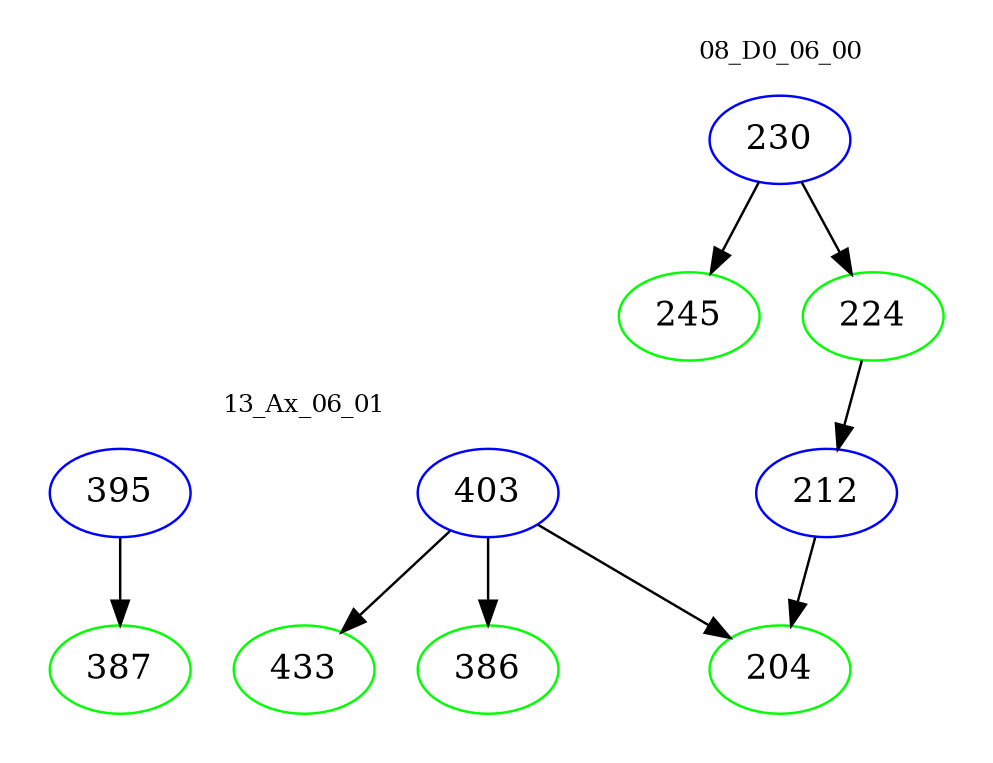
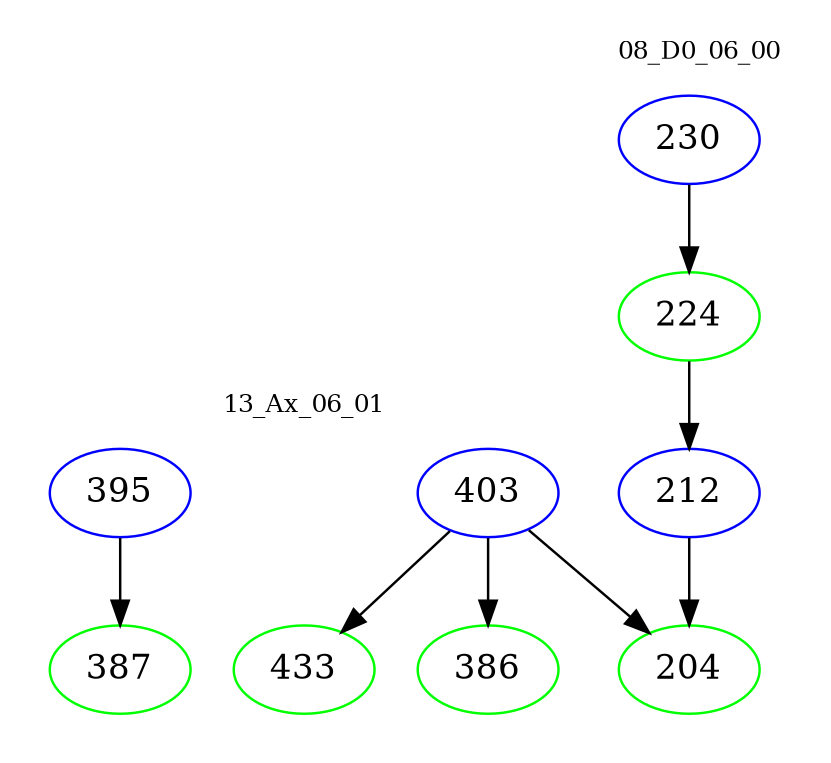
node "245": removed
